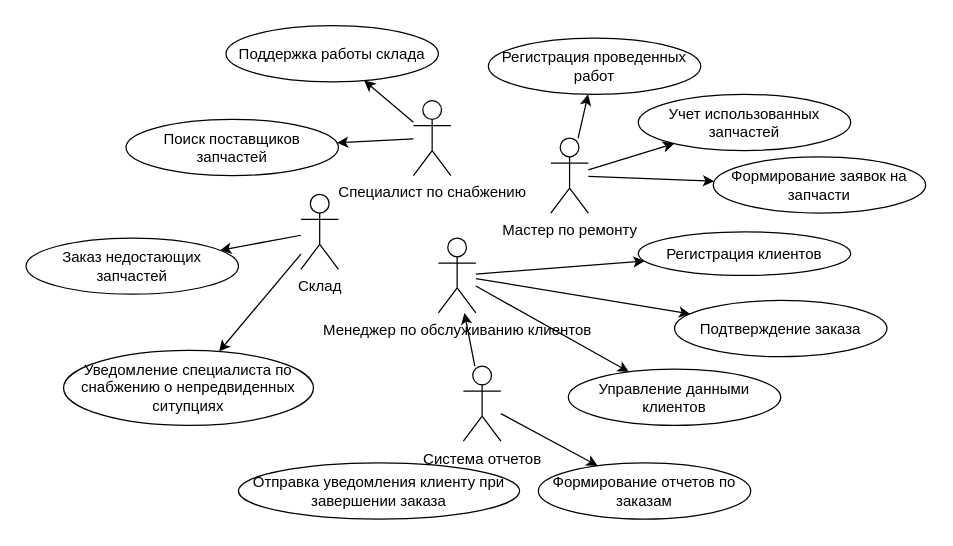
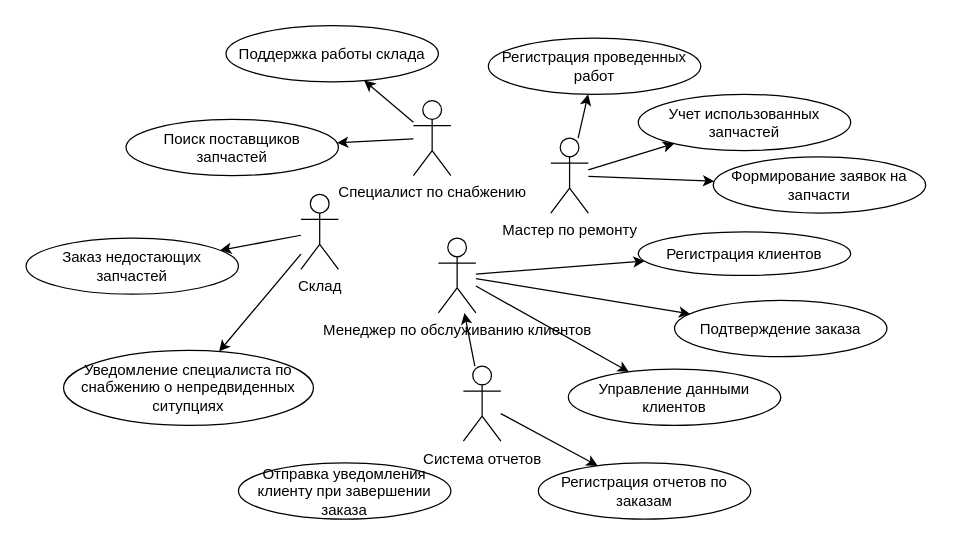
node "Отправка уведомления клиенту при завершении заказа": size 281x56 -> 213x56
node "Формирование отчетов по заказам": label "Формирование отчетов по заказам" -> "Регистрация отчетов по заказам"
